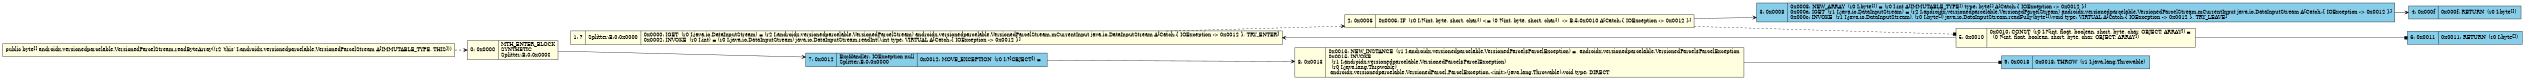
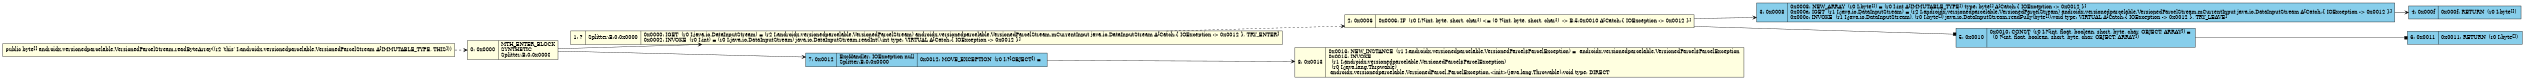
edge "2: 0x0006" -> "5: 0x0010": style dashed -> solid
edge "5: 0x0010" -> "1: ?": now "0: 0x0000" -> "1: ?"
node "5: 0x0010": fillcolor lightyellow -> skyblue
node "9: 0x0018": removed
